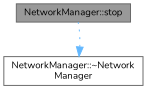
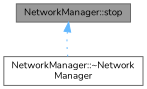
edge "NetworkManager::stop" -> "NetworkManager::~Network Manager": reversed
